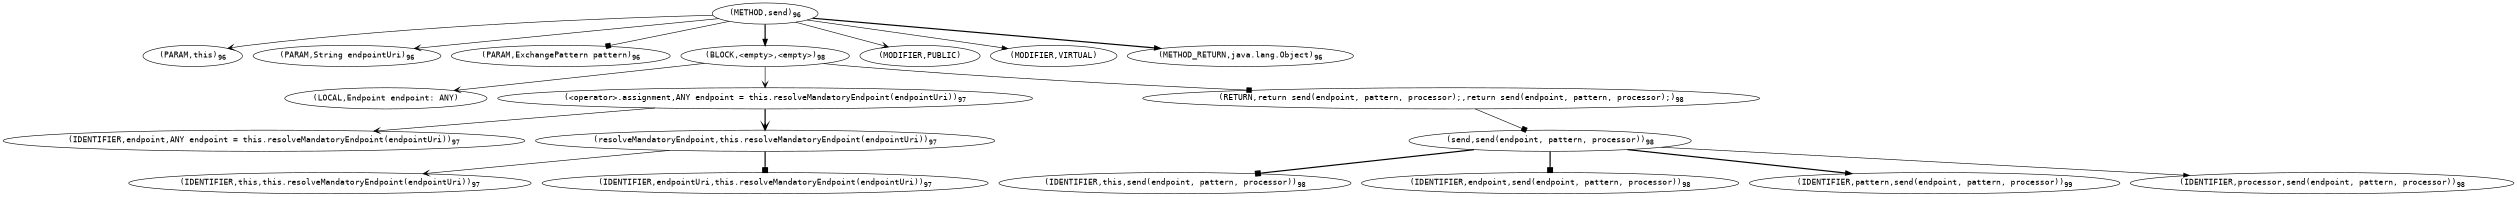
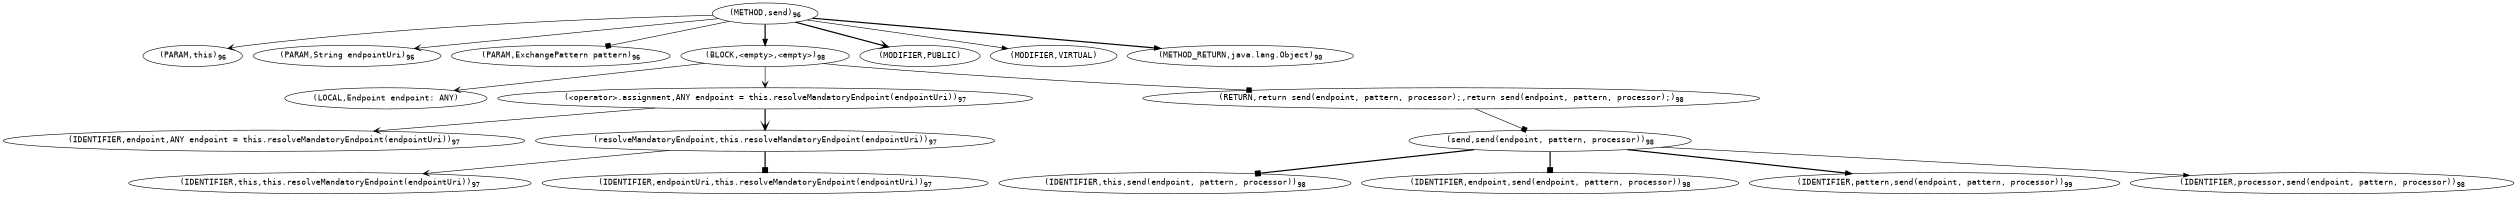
edge "(METHOD,send)" -> "(MODIFIER,PUBLIC)": style solid -> bold
node "(METHOD_RETURN,java.lang.Object)": text "96" -> "90"
